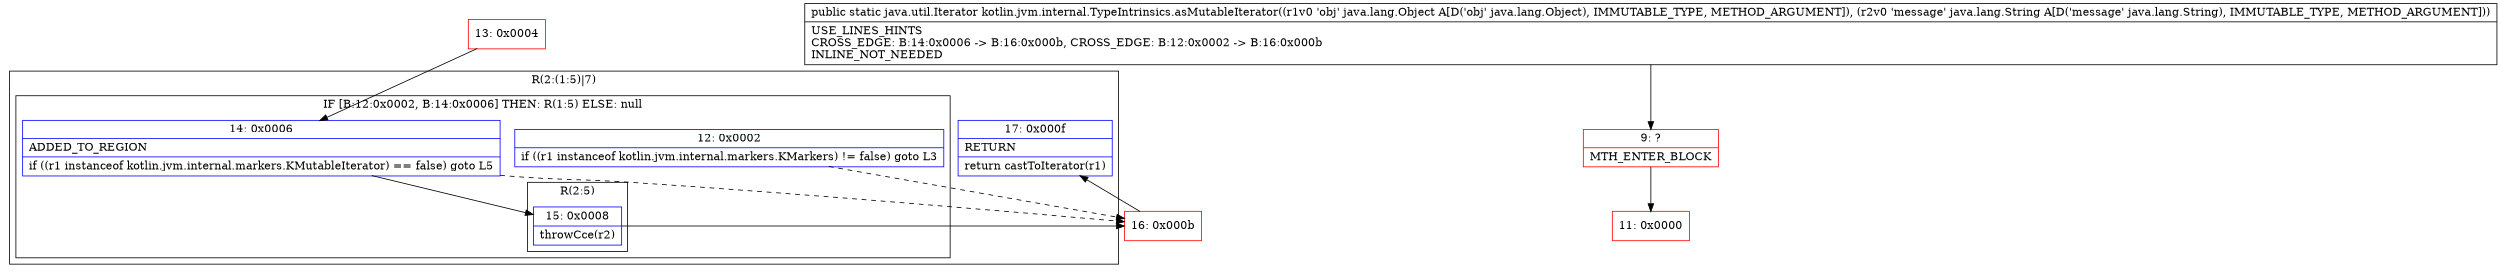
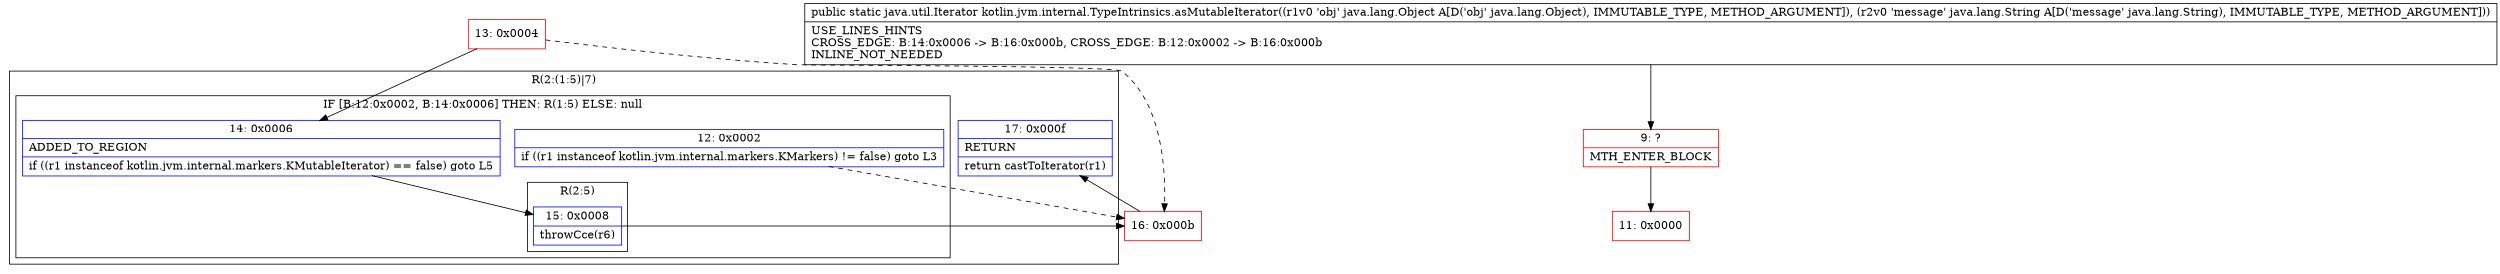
edge "14: 0x0006" -> "16: 0x000b": now "13: 0x0004" -> "16: 0x000b"
node "15: 0x0008": text "throwCce(r2)" -> "throwCce(r6)"
